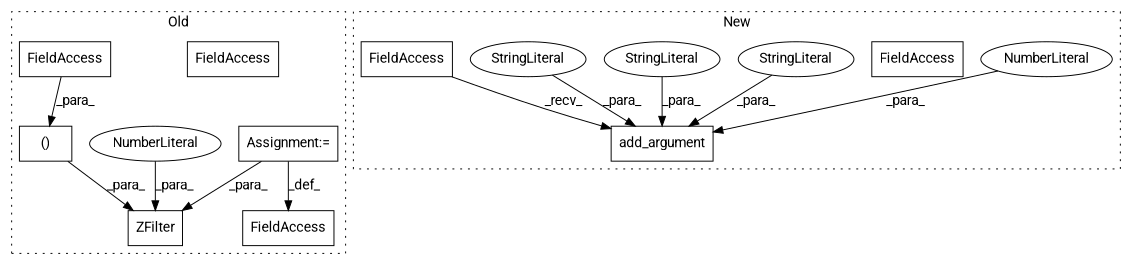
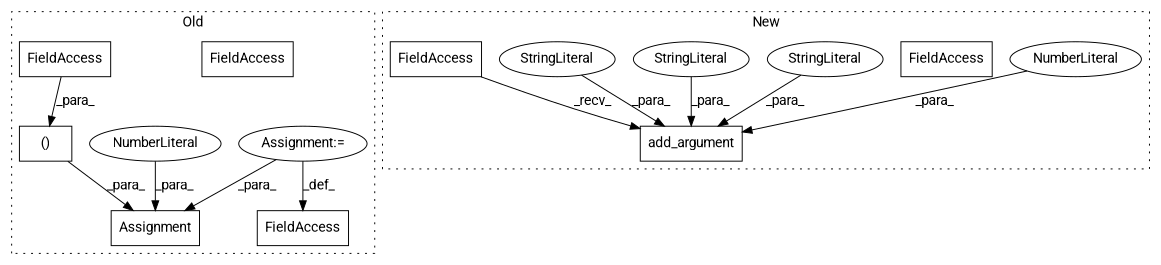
node "Assignment:=": shape box -> ellipse
node "ZFilter": label "ZFilter" -> "Assignment"
